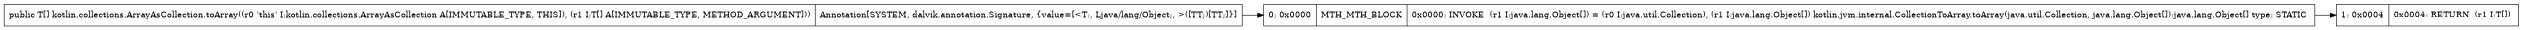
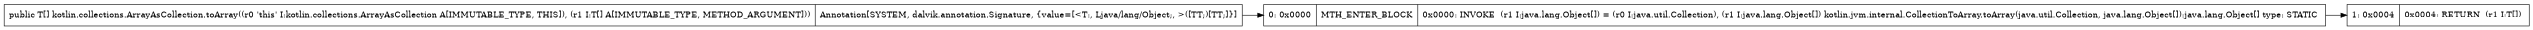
node "0: 0x0000": text "MTH_MTH_BLOCK" -> "MTH_ENTER_BLOCK"
